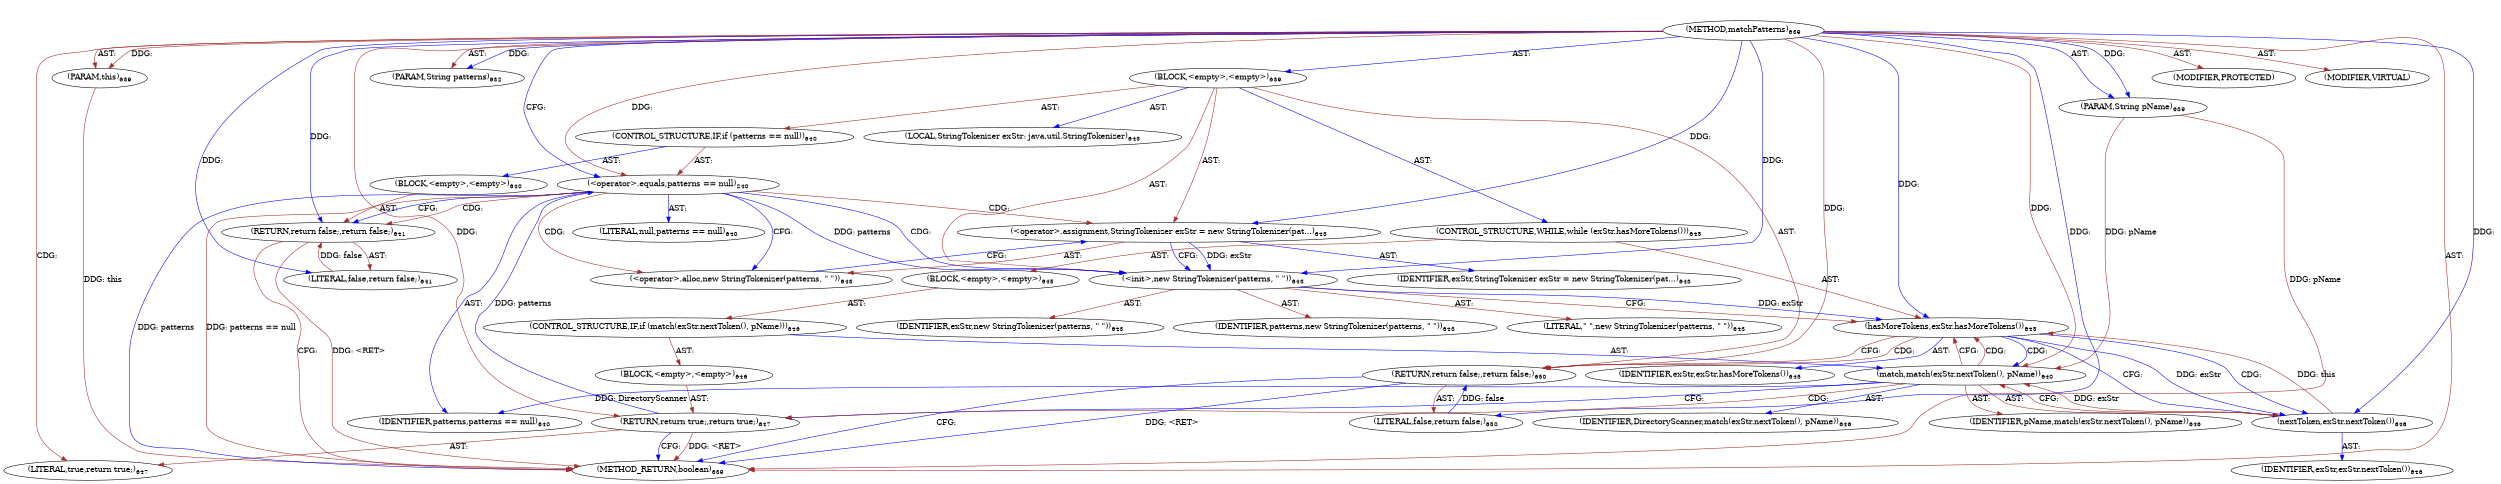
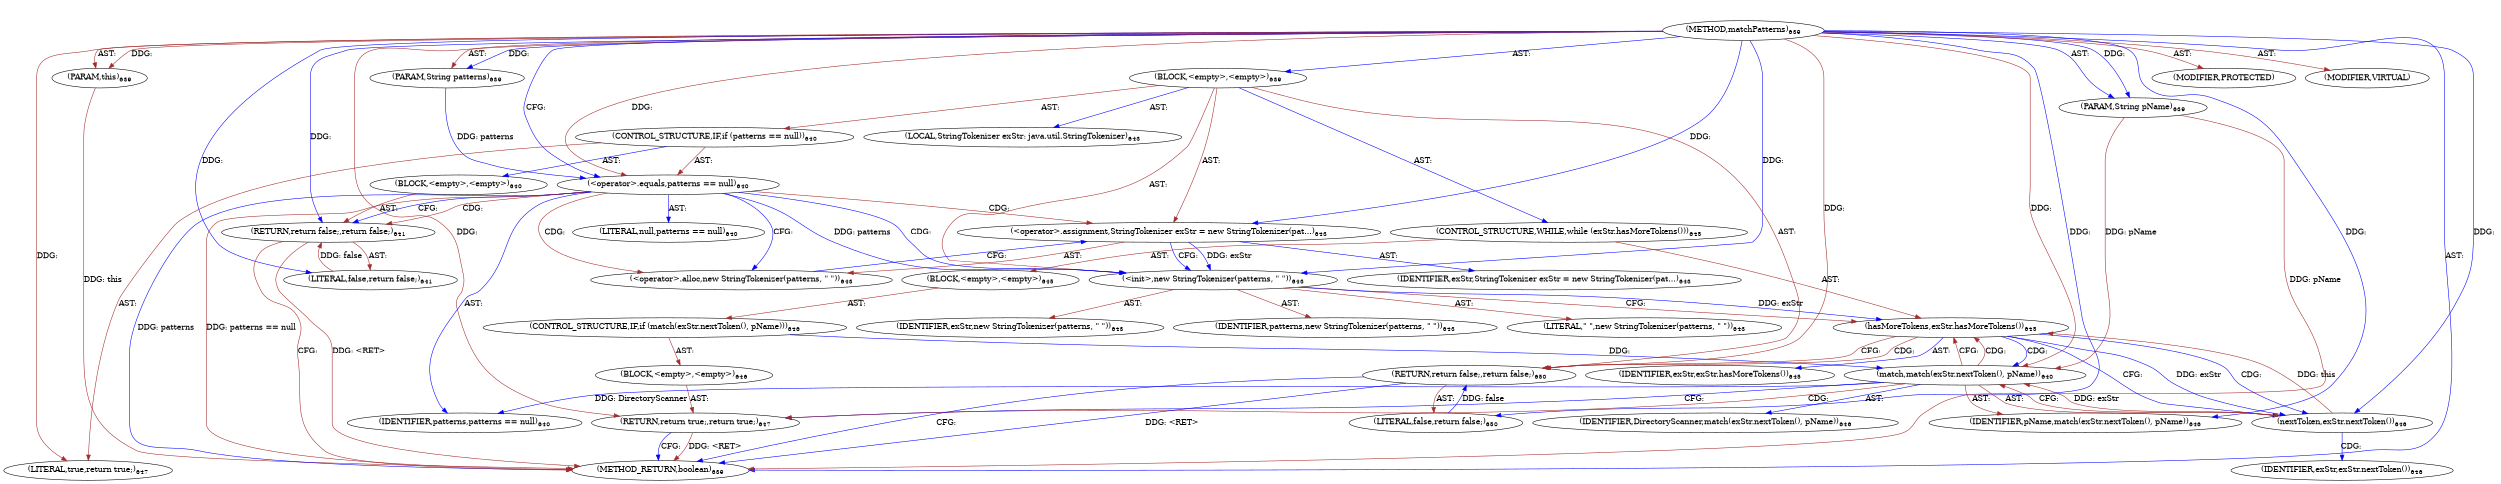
node "(PARAM,String patterns)": text "632" -> "639"
edge "(METHOD,matchPatterns)" -> "(hasMoreTokens,exStr.hasMoreTokens())": now "(METHOD,matchPatterns)" -> "(IDENTIFIER,pName,match(exStr.nextToken(), pName))"
node "(<operator>.equals,patterns == null)": text "240" -> "640"
edge "(METHOD,matchPatterns)" -> "(LITERAL,true,return true;)": label "CDG: " -> "DDG: "
edge "(RETURN,return true;,return true;)" -> "(<operator>.equals,patterns == null)": now "(PARAM,String patterns)" -> "(<operator>.equals,patterns == null)"
edge "(CONTROL_STRUCTURE,IF,if (match(exStr.nextToken(), pName)))" -> "(match,match(exStr.nextToken(), pName))": label "AST: " -> "DDG: "
edge "(RETURN,return true;,return true;)" -> "(LITERAL,true,return true;)": now "(CONTROL_STRUCTURE,IF,if (patterns == null))" -> "(LITERAL,true,return true;)"
edge "(nextToken,exStr.nextToken())" -> "(IDENTIFIER,exStr,exStr.nextToken())": label "AST: " -> "CDG: "
edge "(METHOD,matchPatterns)" -> "(METHOD_RETURN,boolean)": color brown -> blue
